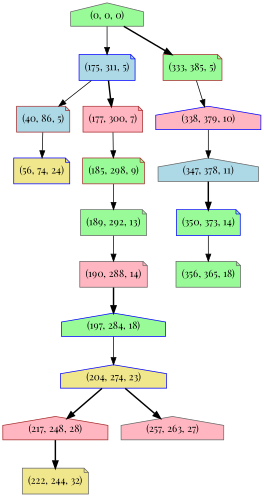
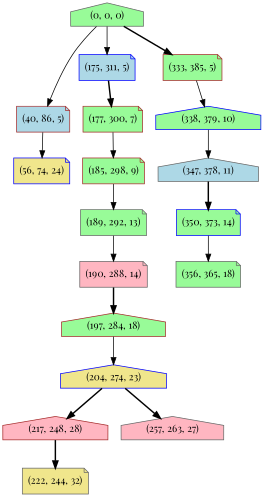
edge "(175, 311, 5)" -> "(40, 86, 5)": now "(0, 0, 0)" -> "(40, 86, 5)"
node "(177, 300, 7)": fillcolor lightpink -> palegreen
node "(338, 379, 10)": fillcolor lightpink -> palegreen
node "(197, 284, 18)": color blue -> brown
